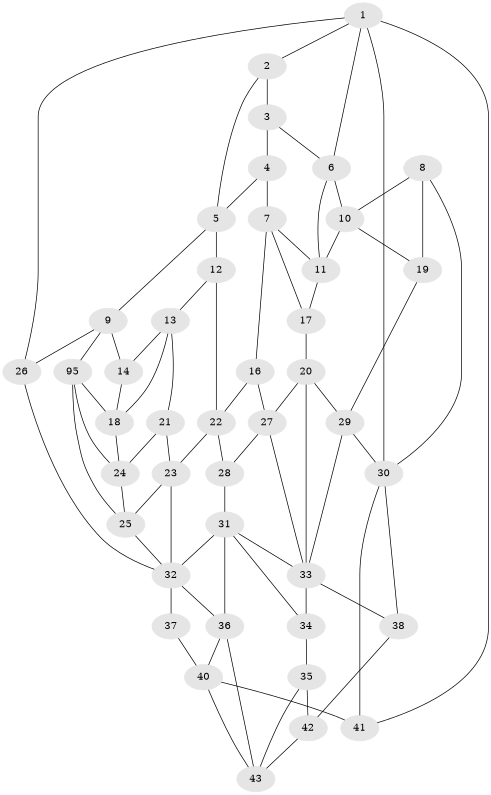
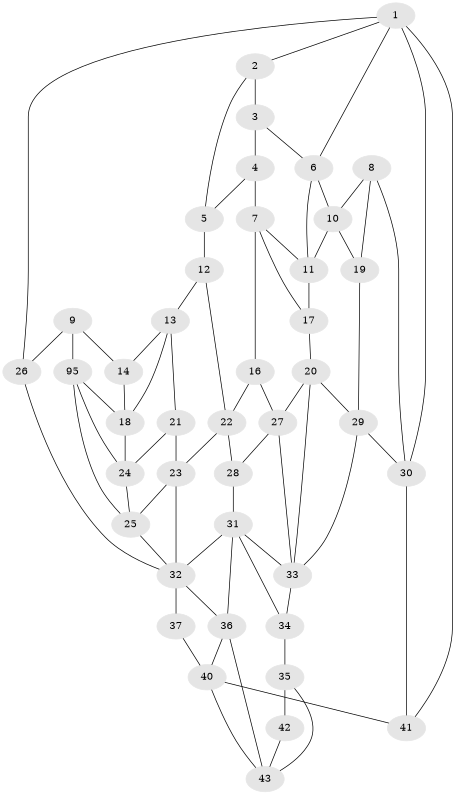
edge "5" -- "9": removed
node "38": removed
